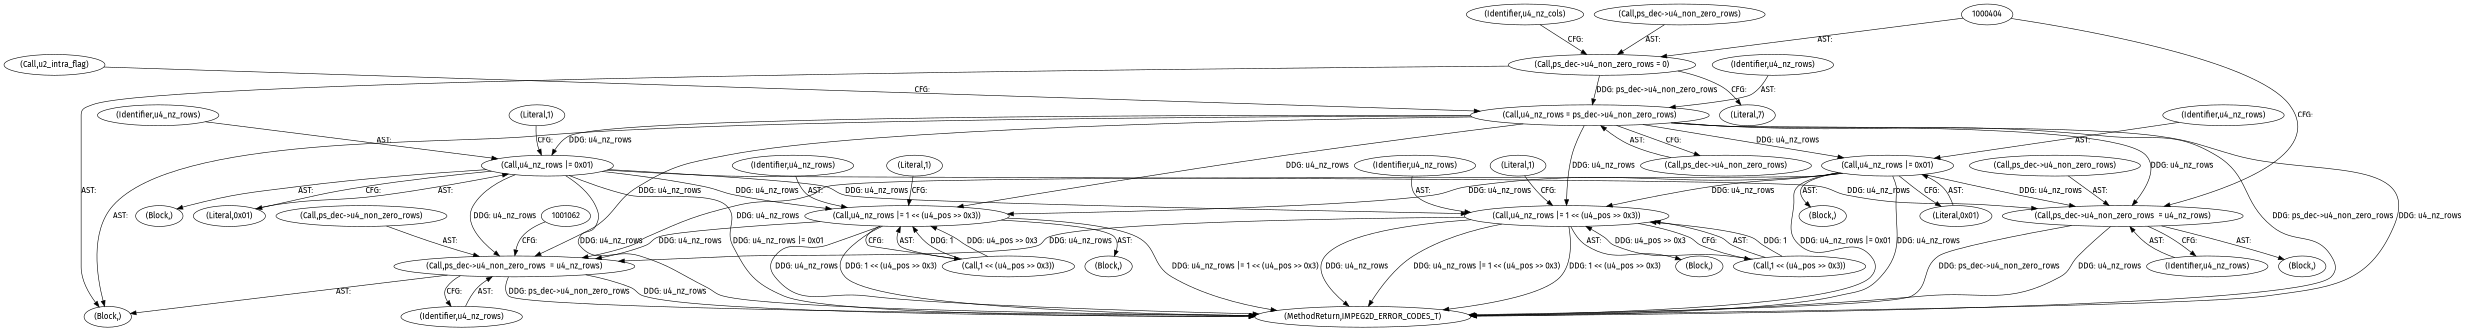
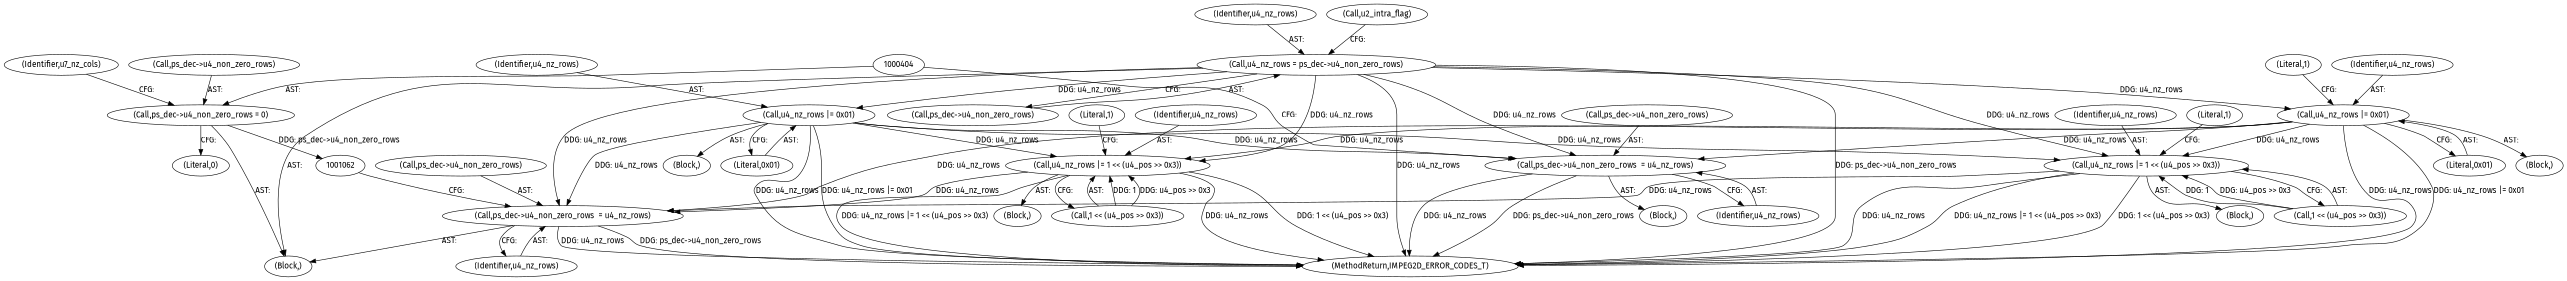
node "(Identifier,u4_nz_cols)": label "(Identifier,u4_nz_cols)" -> "(Identifier,u7_nz_cols)"
edge "(Call,ps_dec->u4_non_zero_rows = 0)" -> "(Call,u4_nz_rows = ps_dec->u4_non_zero_rows)": now "(Call,ps_dec->u4_non_zero_rows = 0)" -> "1001062"
node "(Literal,7)": label "(Literal,7)" -> "(Literal,0)"
